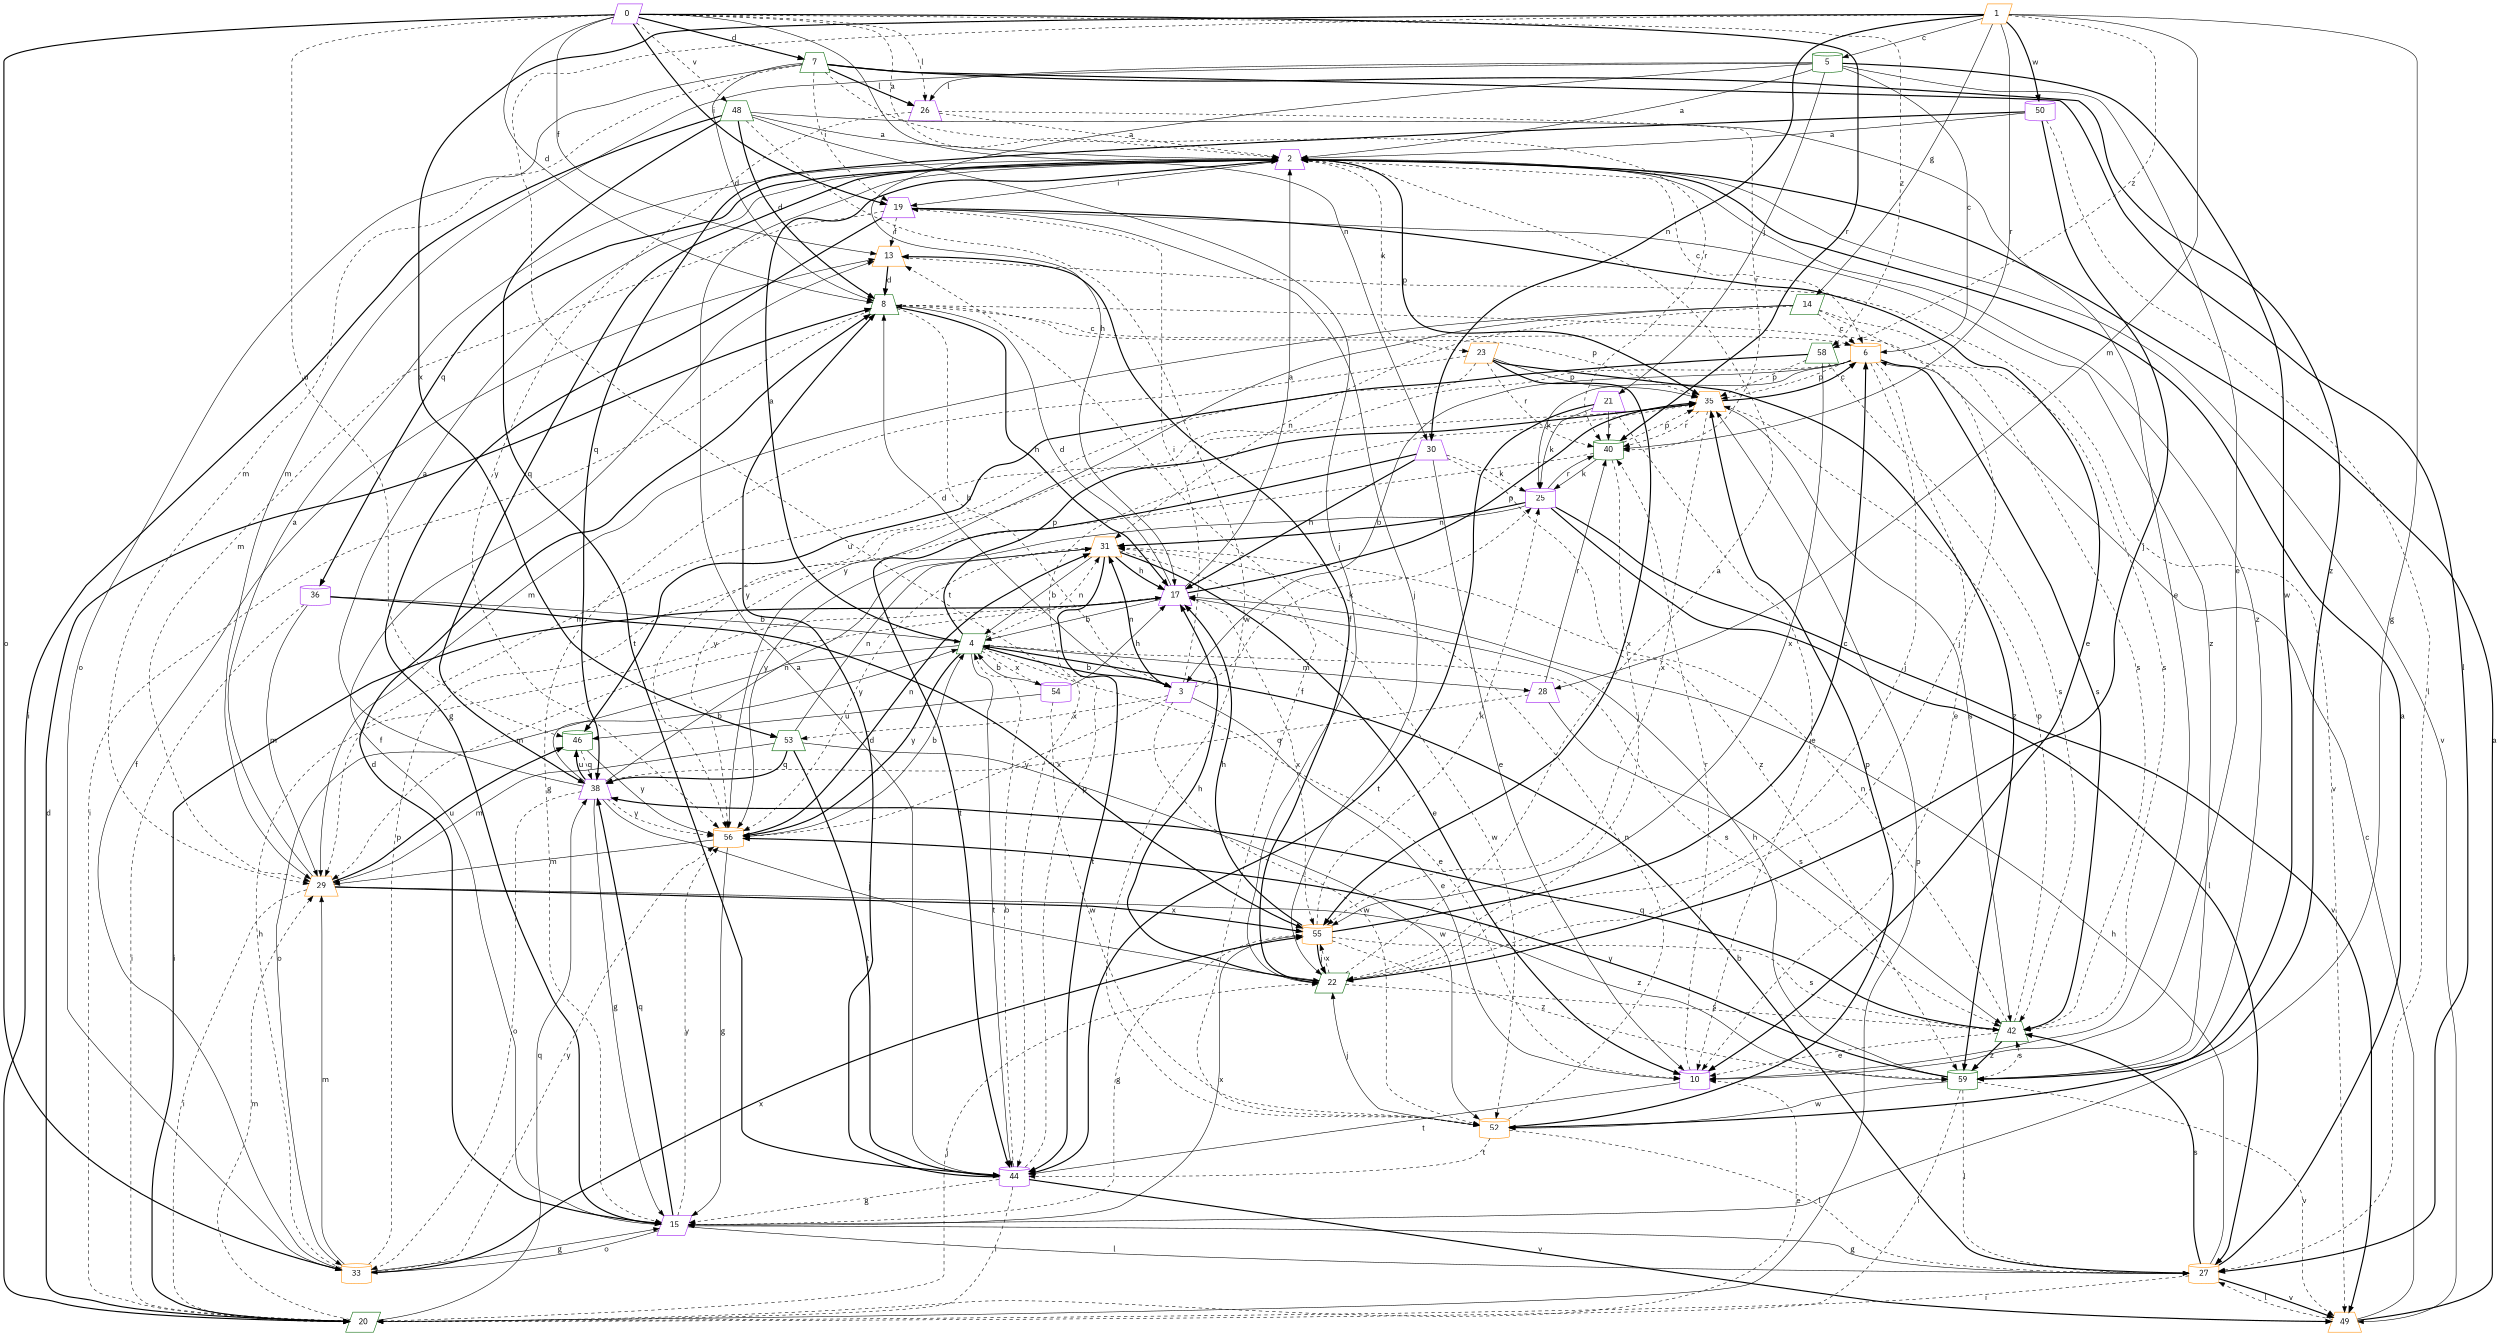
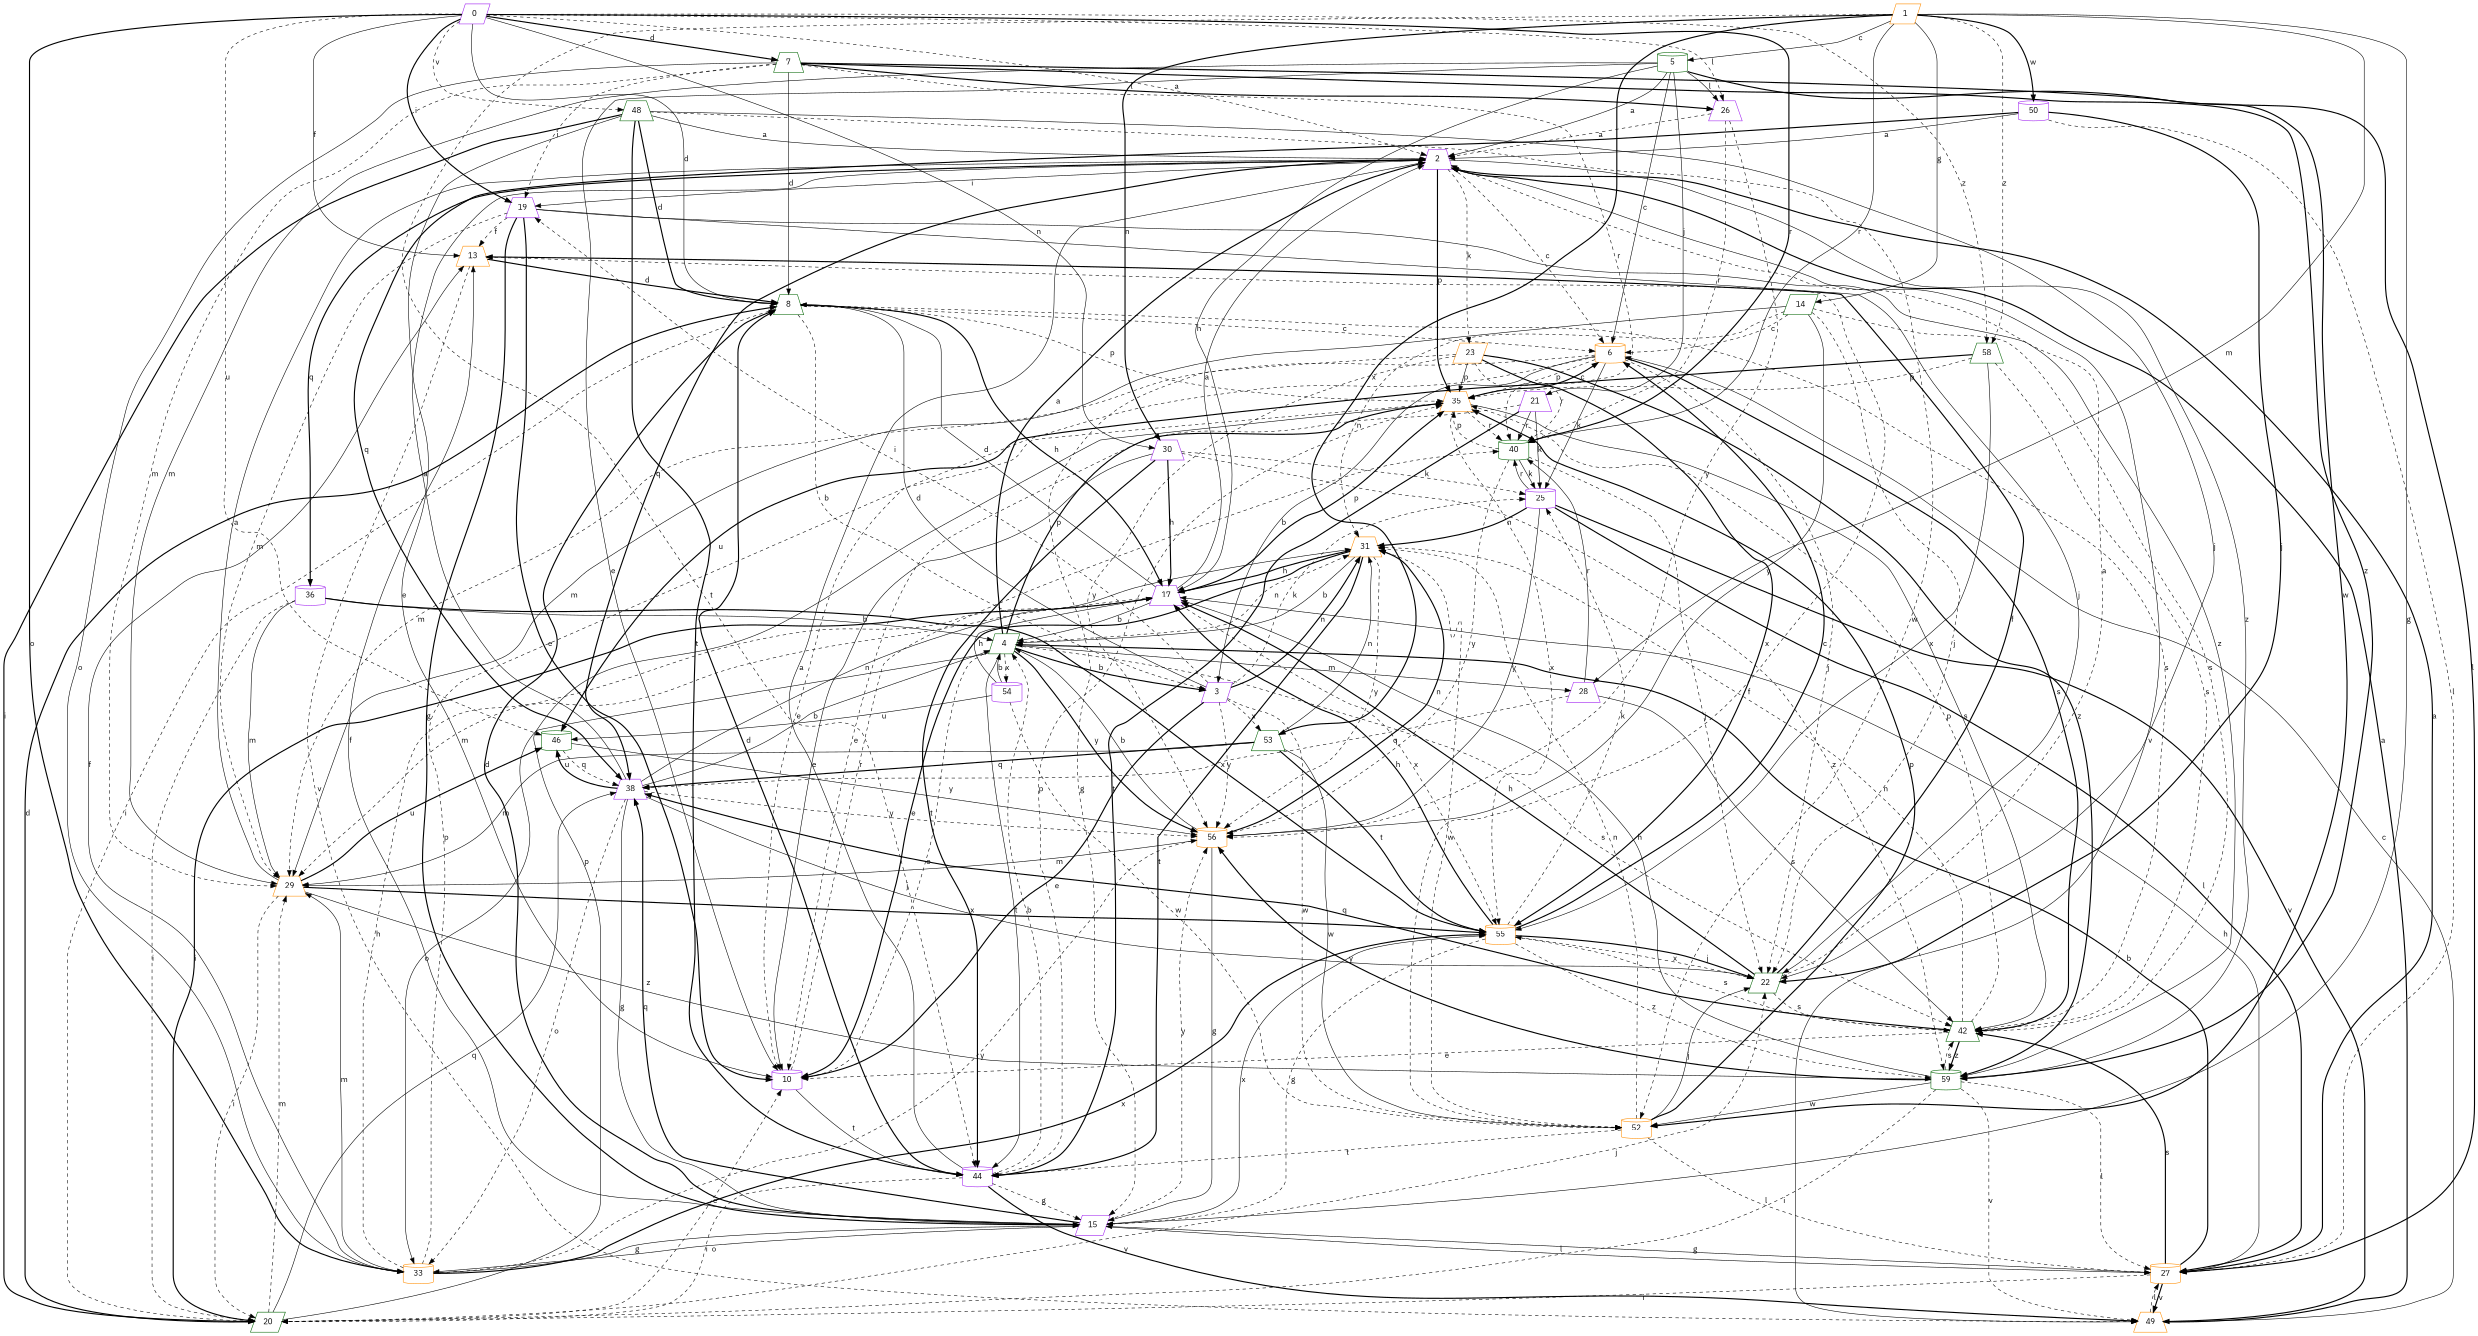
edge "3" -> "10": style solid -> bold
edge "53" -> "44": now "53" -> "55"
